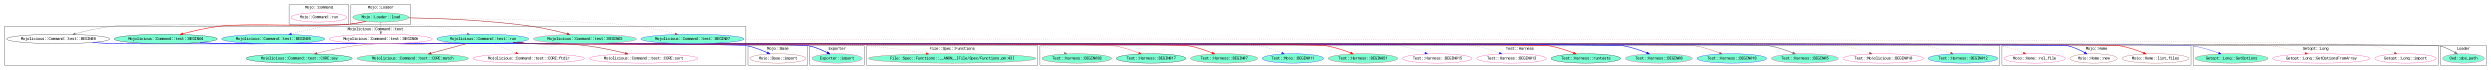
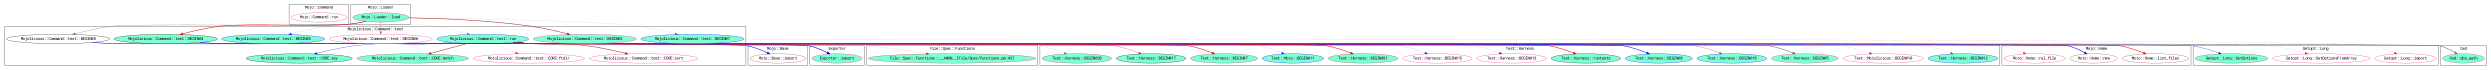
edge "Mojolicious::Command::test::run" -> "Mojolicious::Command::test::CORE:say": color brown -> blue
cluster "Loader": label "Loader" -> "Cwd"
node "Test::Harness::BEGIN@8": color deeppink -> blue
